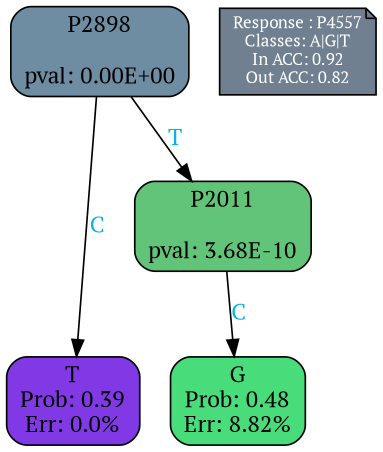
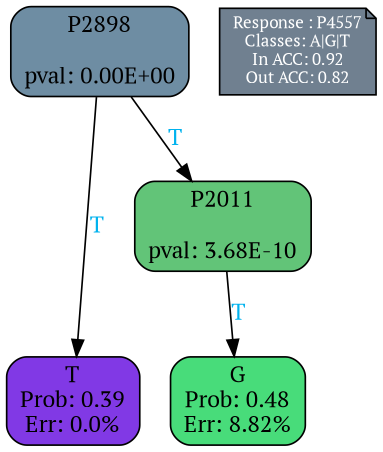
edge "P2898 pval: 0.00E+00" -> "T Prob: 0.39 Err: 0.0%": label "C" -> "T"
edge "P2011 pval: 3.68E-10" -> "G Prob: 0.48 Err: 8.82%": label "C" -> "T"
